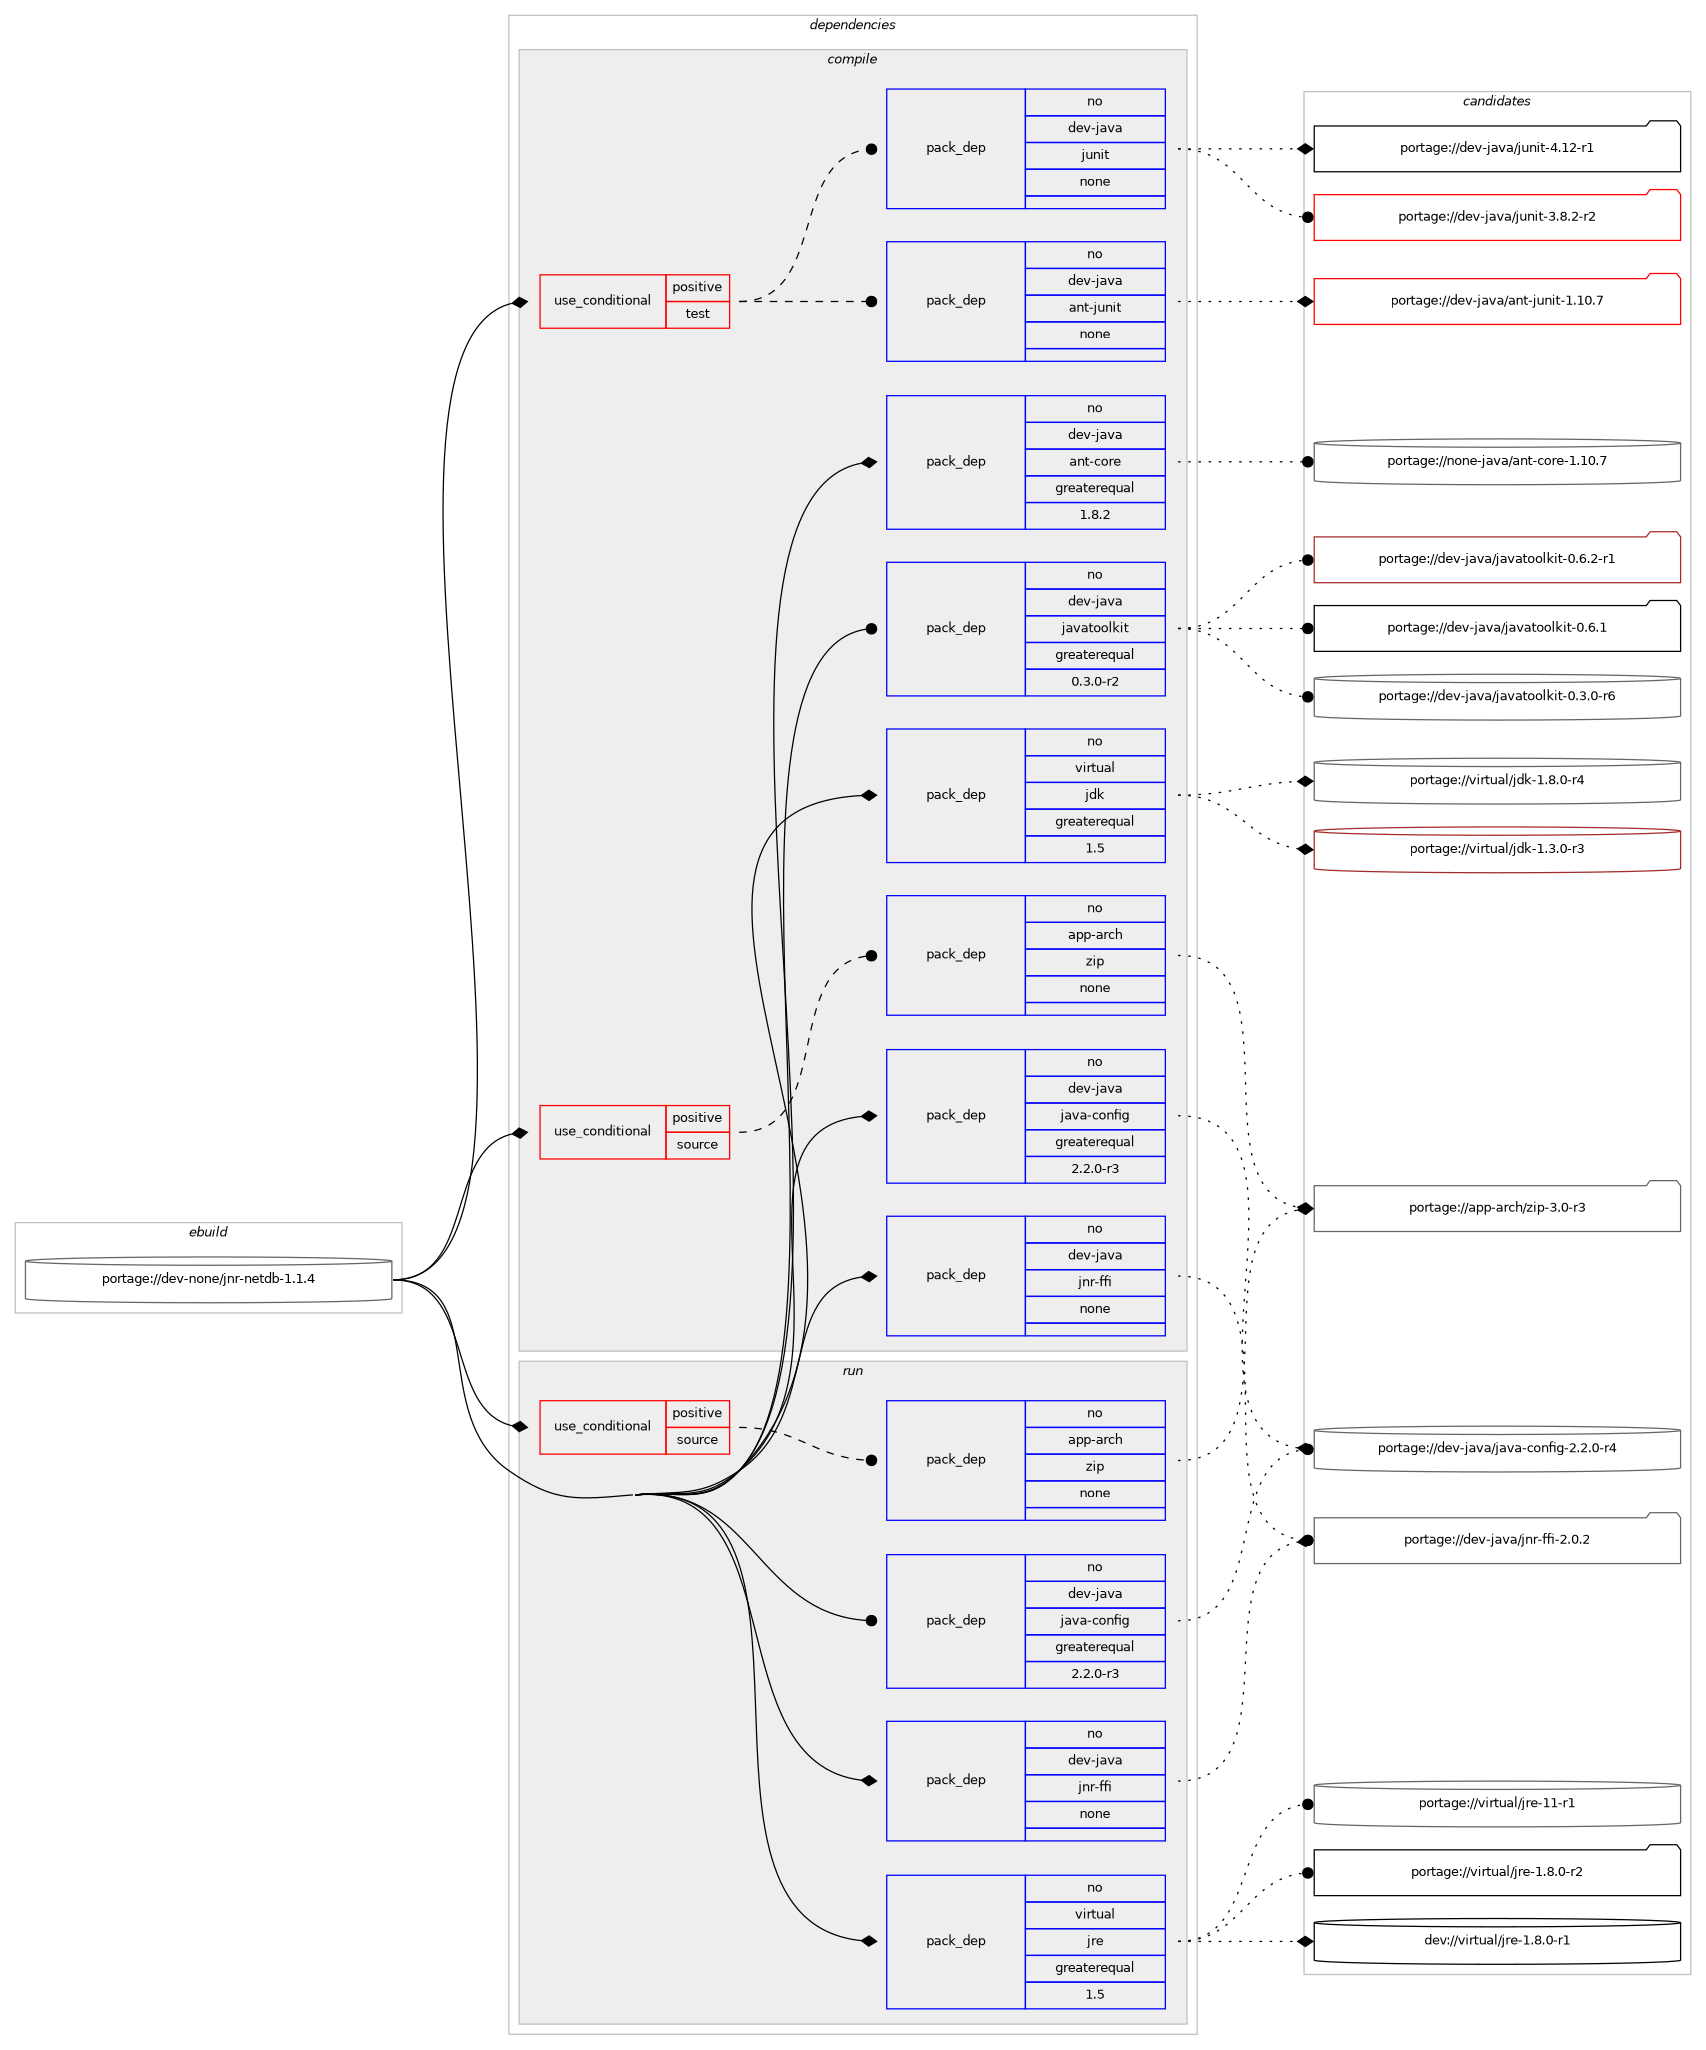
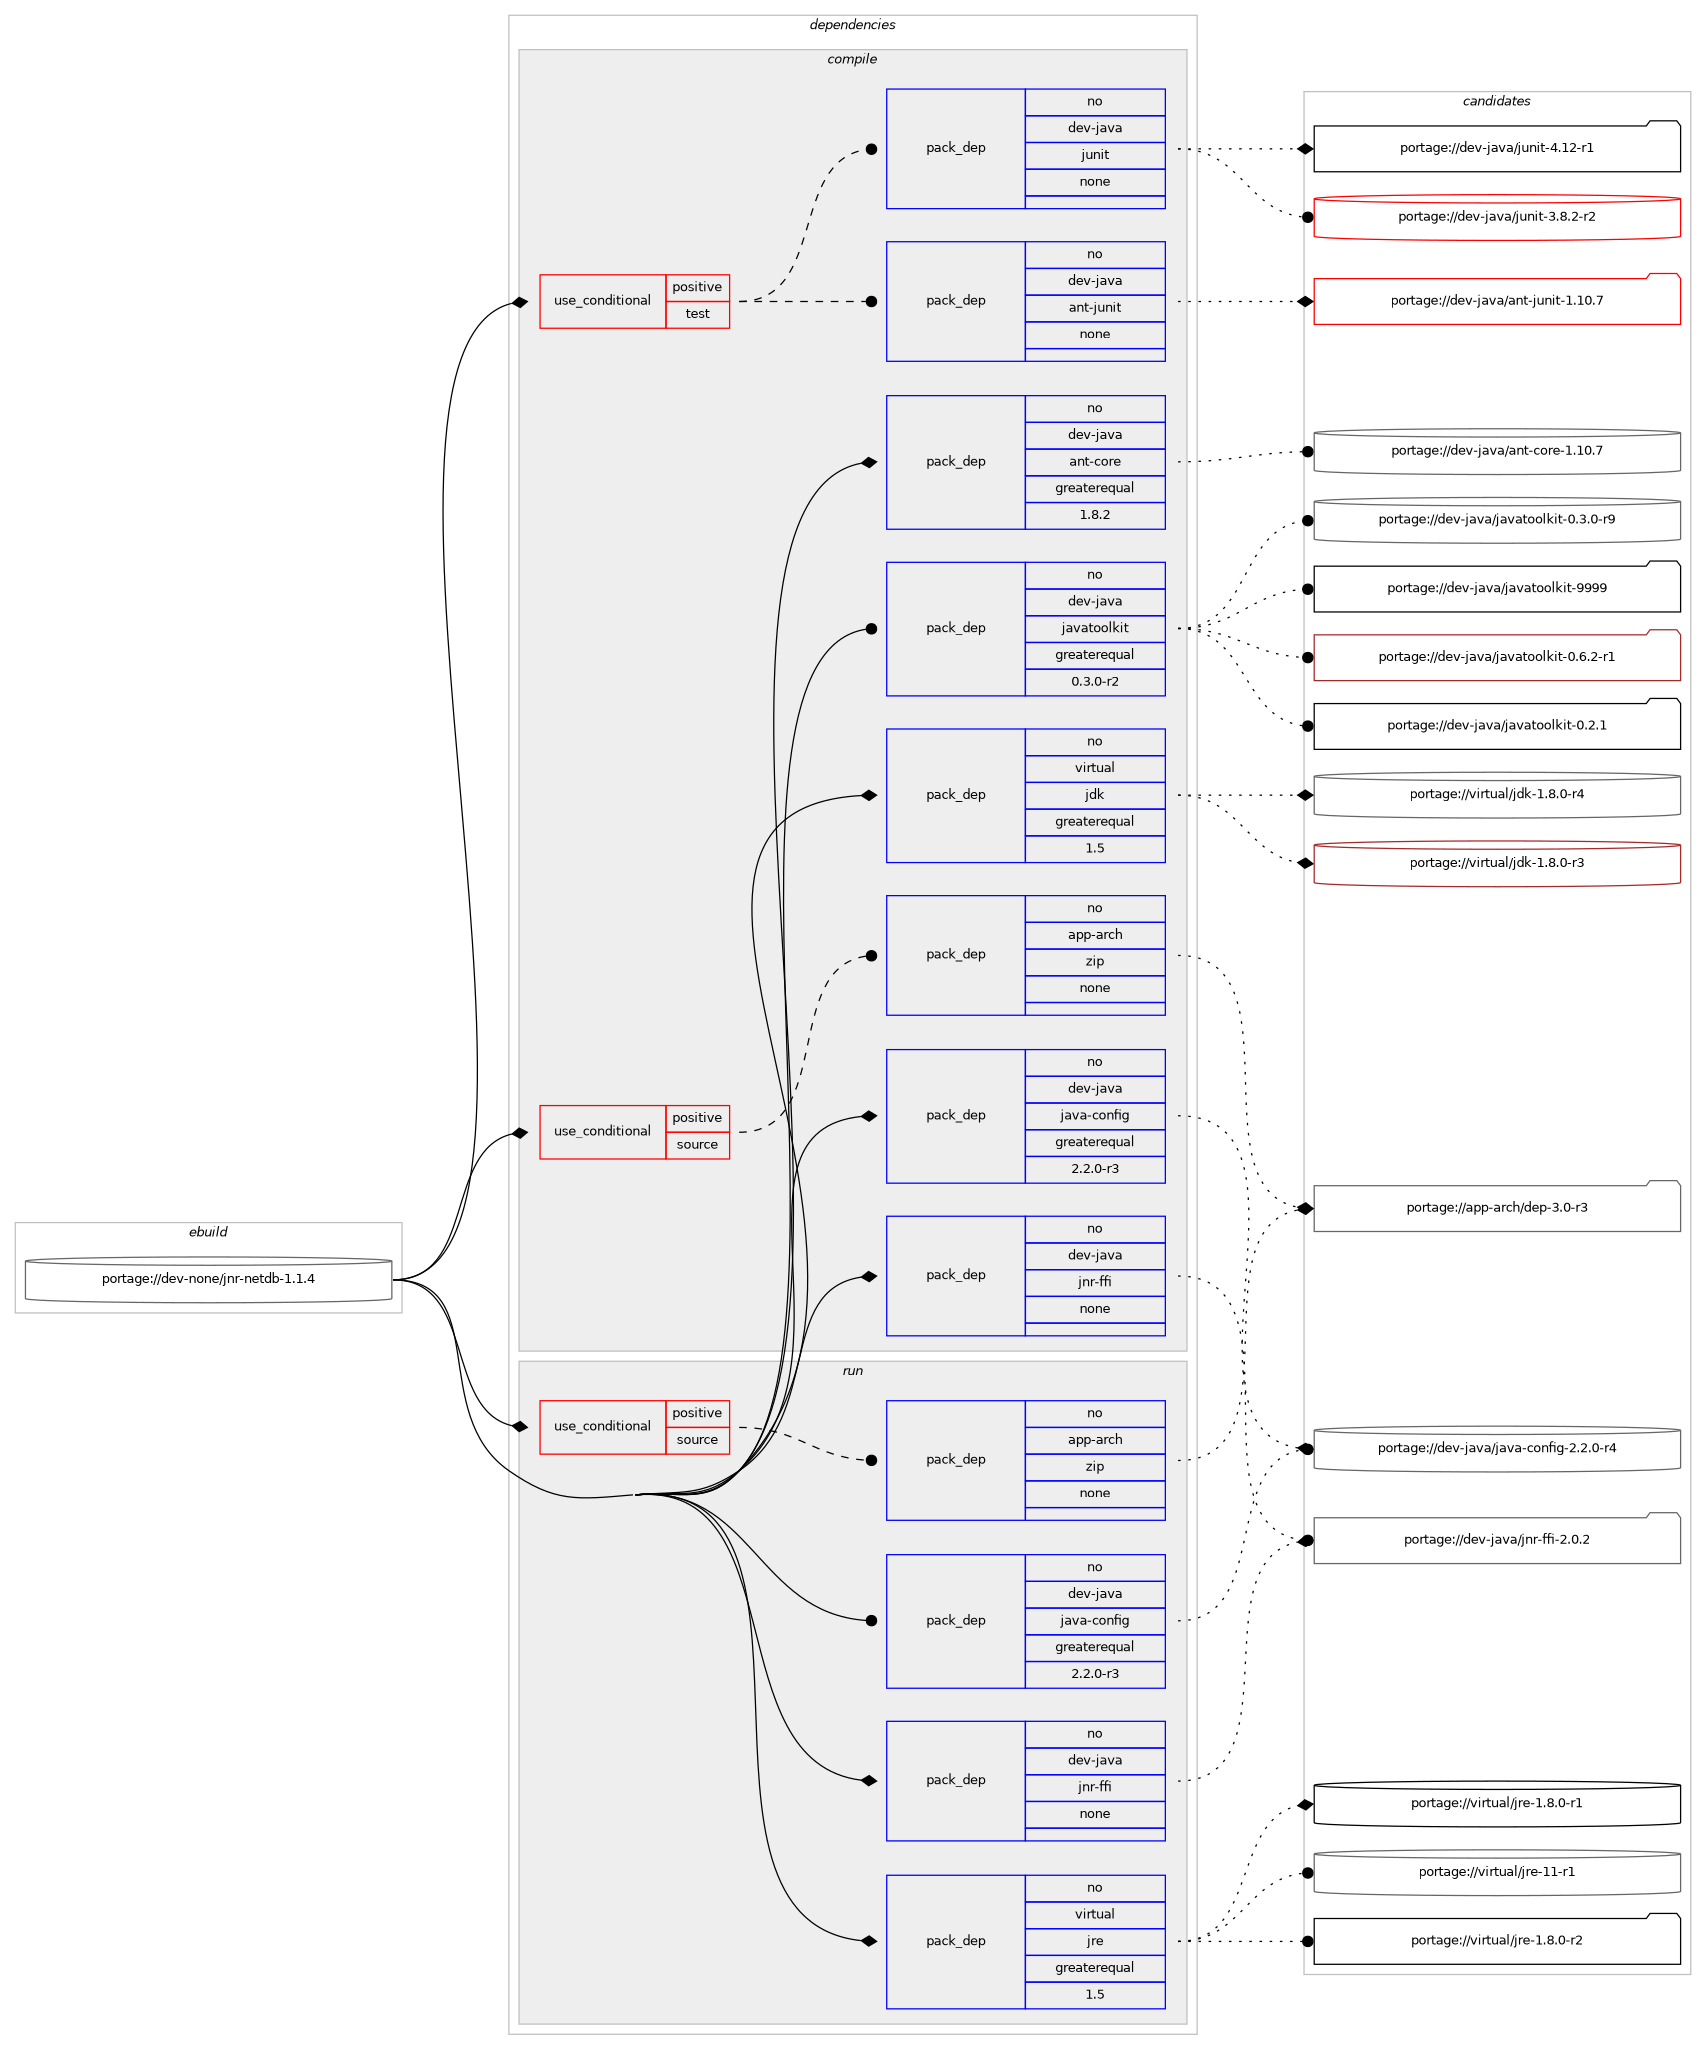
node "portage://dev-java/junit-3.8.2-r2": shape folder -> cylinder
node "portage://none-java/ant-core-1.10.7": label "portage://none-java/ant-core-1.10.7" -> "portage://dev-java/ant-core-1.10.7"
node "portage://dev-java/javatoolkit-9999": added
node "portage://dev-java/javatoolkit-0.6.1": label "portage://dev-java/javatoolkit-0.6.1" -> "portage://dev-java/javatoolkit-0.2.1"
node "portage://dev-java/javatoolkit-0.3.0-r6": label "portage://dev-java/javatoolkit-0.3.0-r6" -> "portage://dev-java/javatoolkit-0.3.0-r9"
node "portage://virtual/jdk-1.3.0-r3": label "portage://virtual/jdk-1.3.0-r3" -> "portage://virtual/jdk-1.8.0-r3"
node "portage://app-arch/zip-3.0-r3": label "portage://app-arch/zip-3.0-r3" -> "portage://app-arch/dep-3.0-r3"
node "dev://virtual/jre-1.8.0-r1": label "dev://virtual/jre-1.8.0-r1" -> "portage://virtual/jre-1.8.0-r1"
